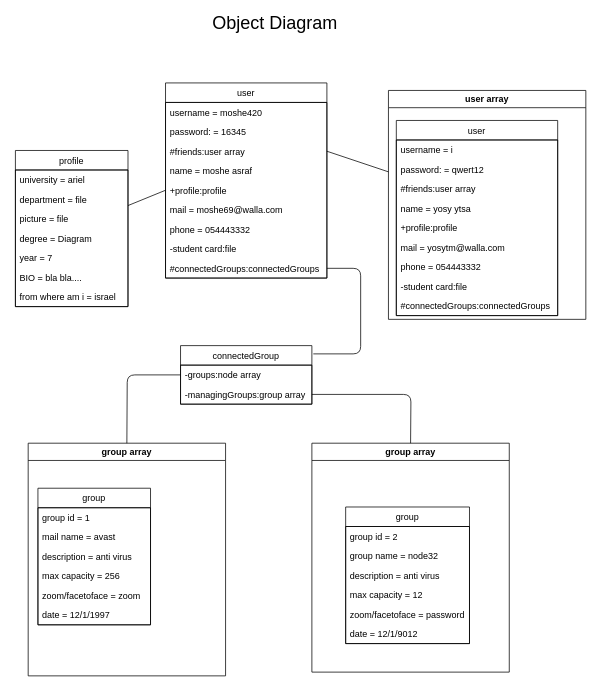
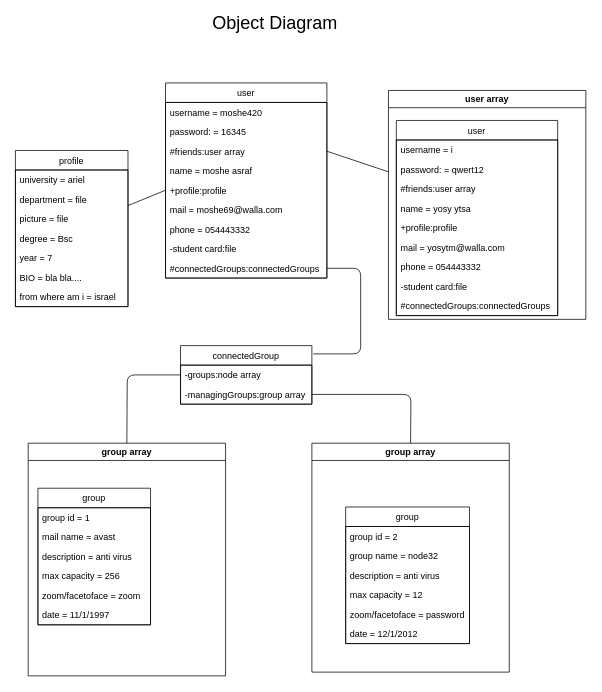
node "degree = Diagram": label "degree = Diagram" -> "degree = Bsc"
node "date = 12/1/1997": label "date = 12/1/1997" -> "date = 11/1/1997"
node "date = 12/1/9012": label "date = 12/1/9012" -> "date = 12/1/2012"
